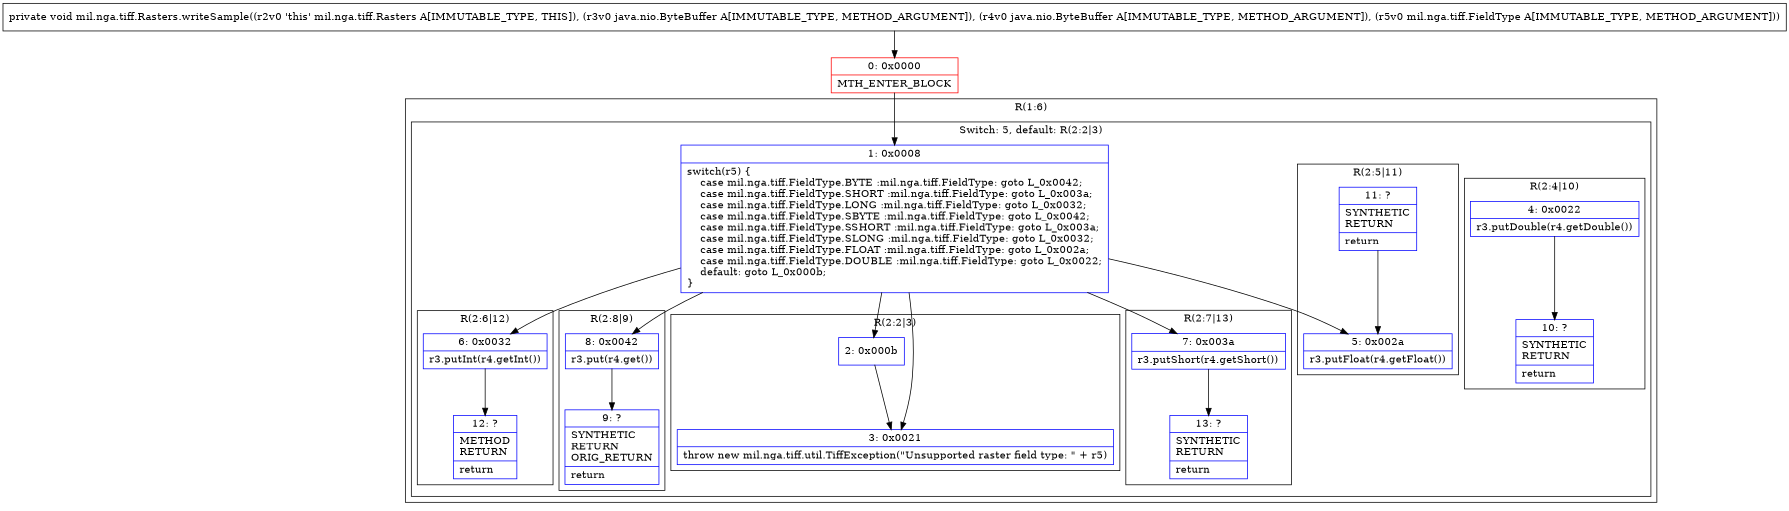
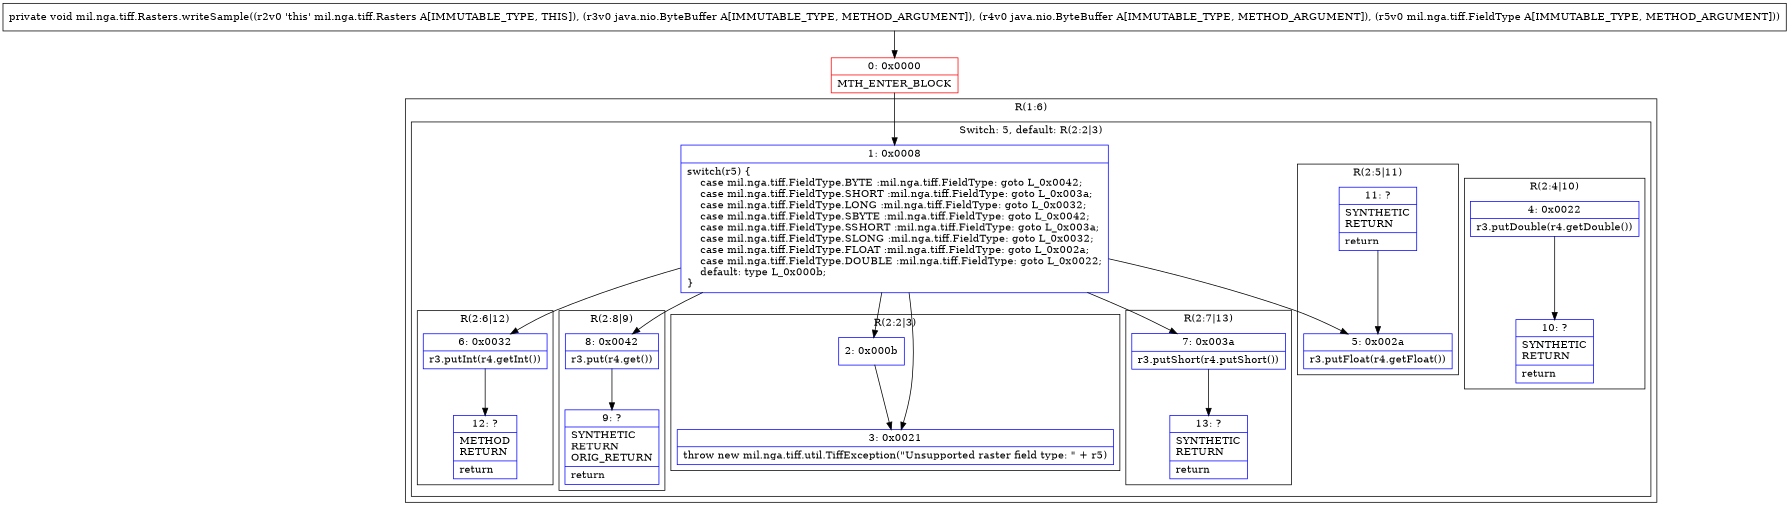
node "1: 0x0008": text "default: goto L_0x000b;" -> "default: type L_0x000b;"
node "7: 0x003a": text "r3.putShort(r4.getShort())" -> "r3.putShort(r4.putShort())"
